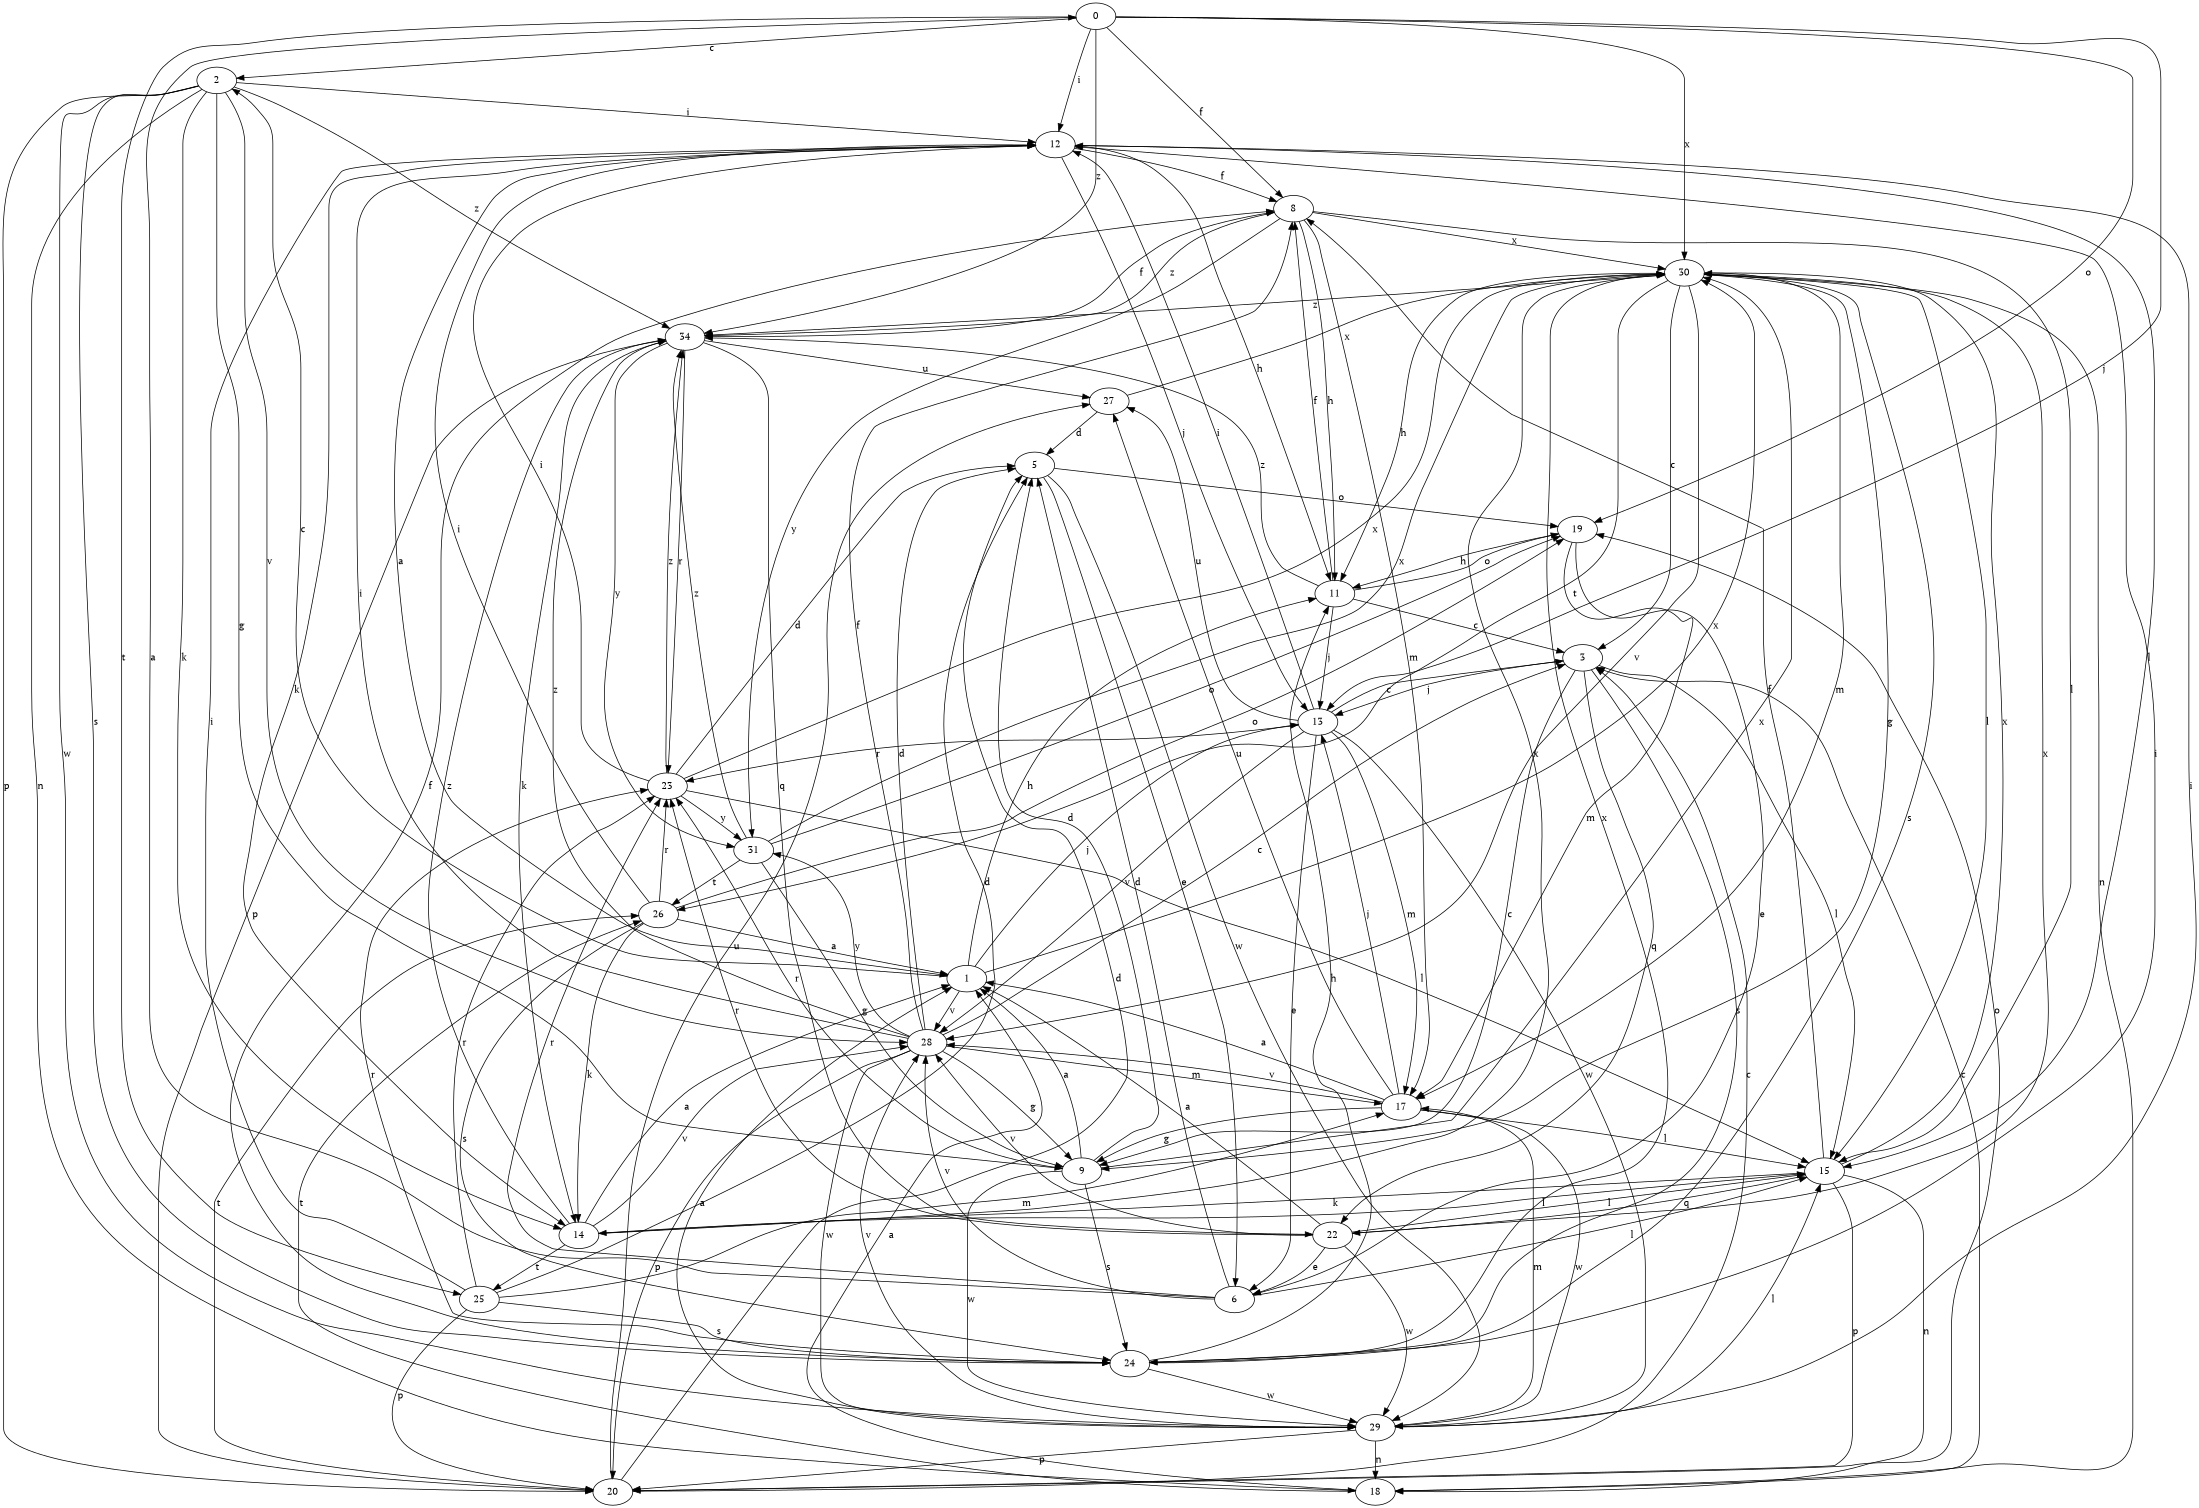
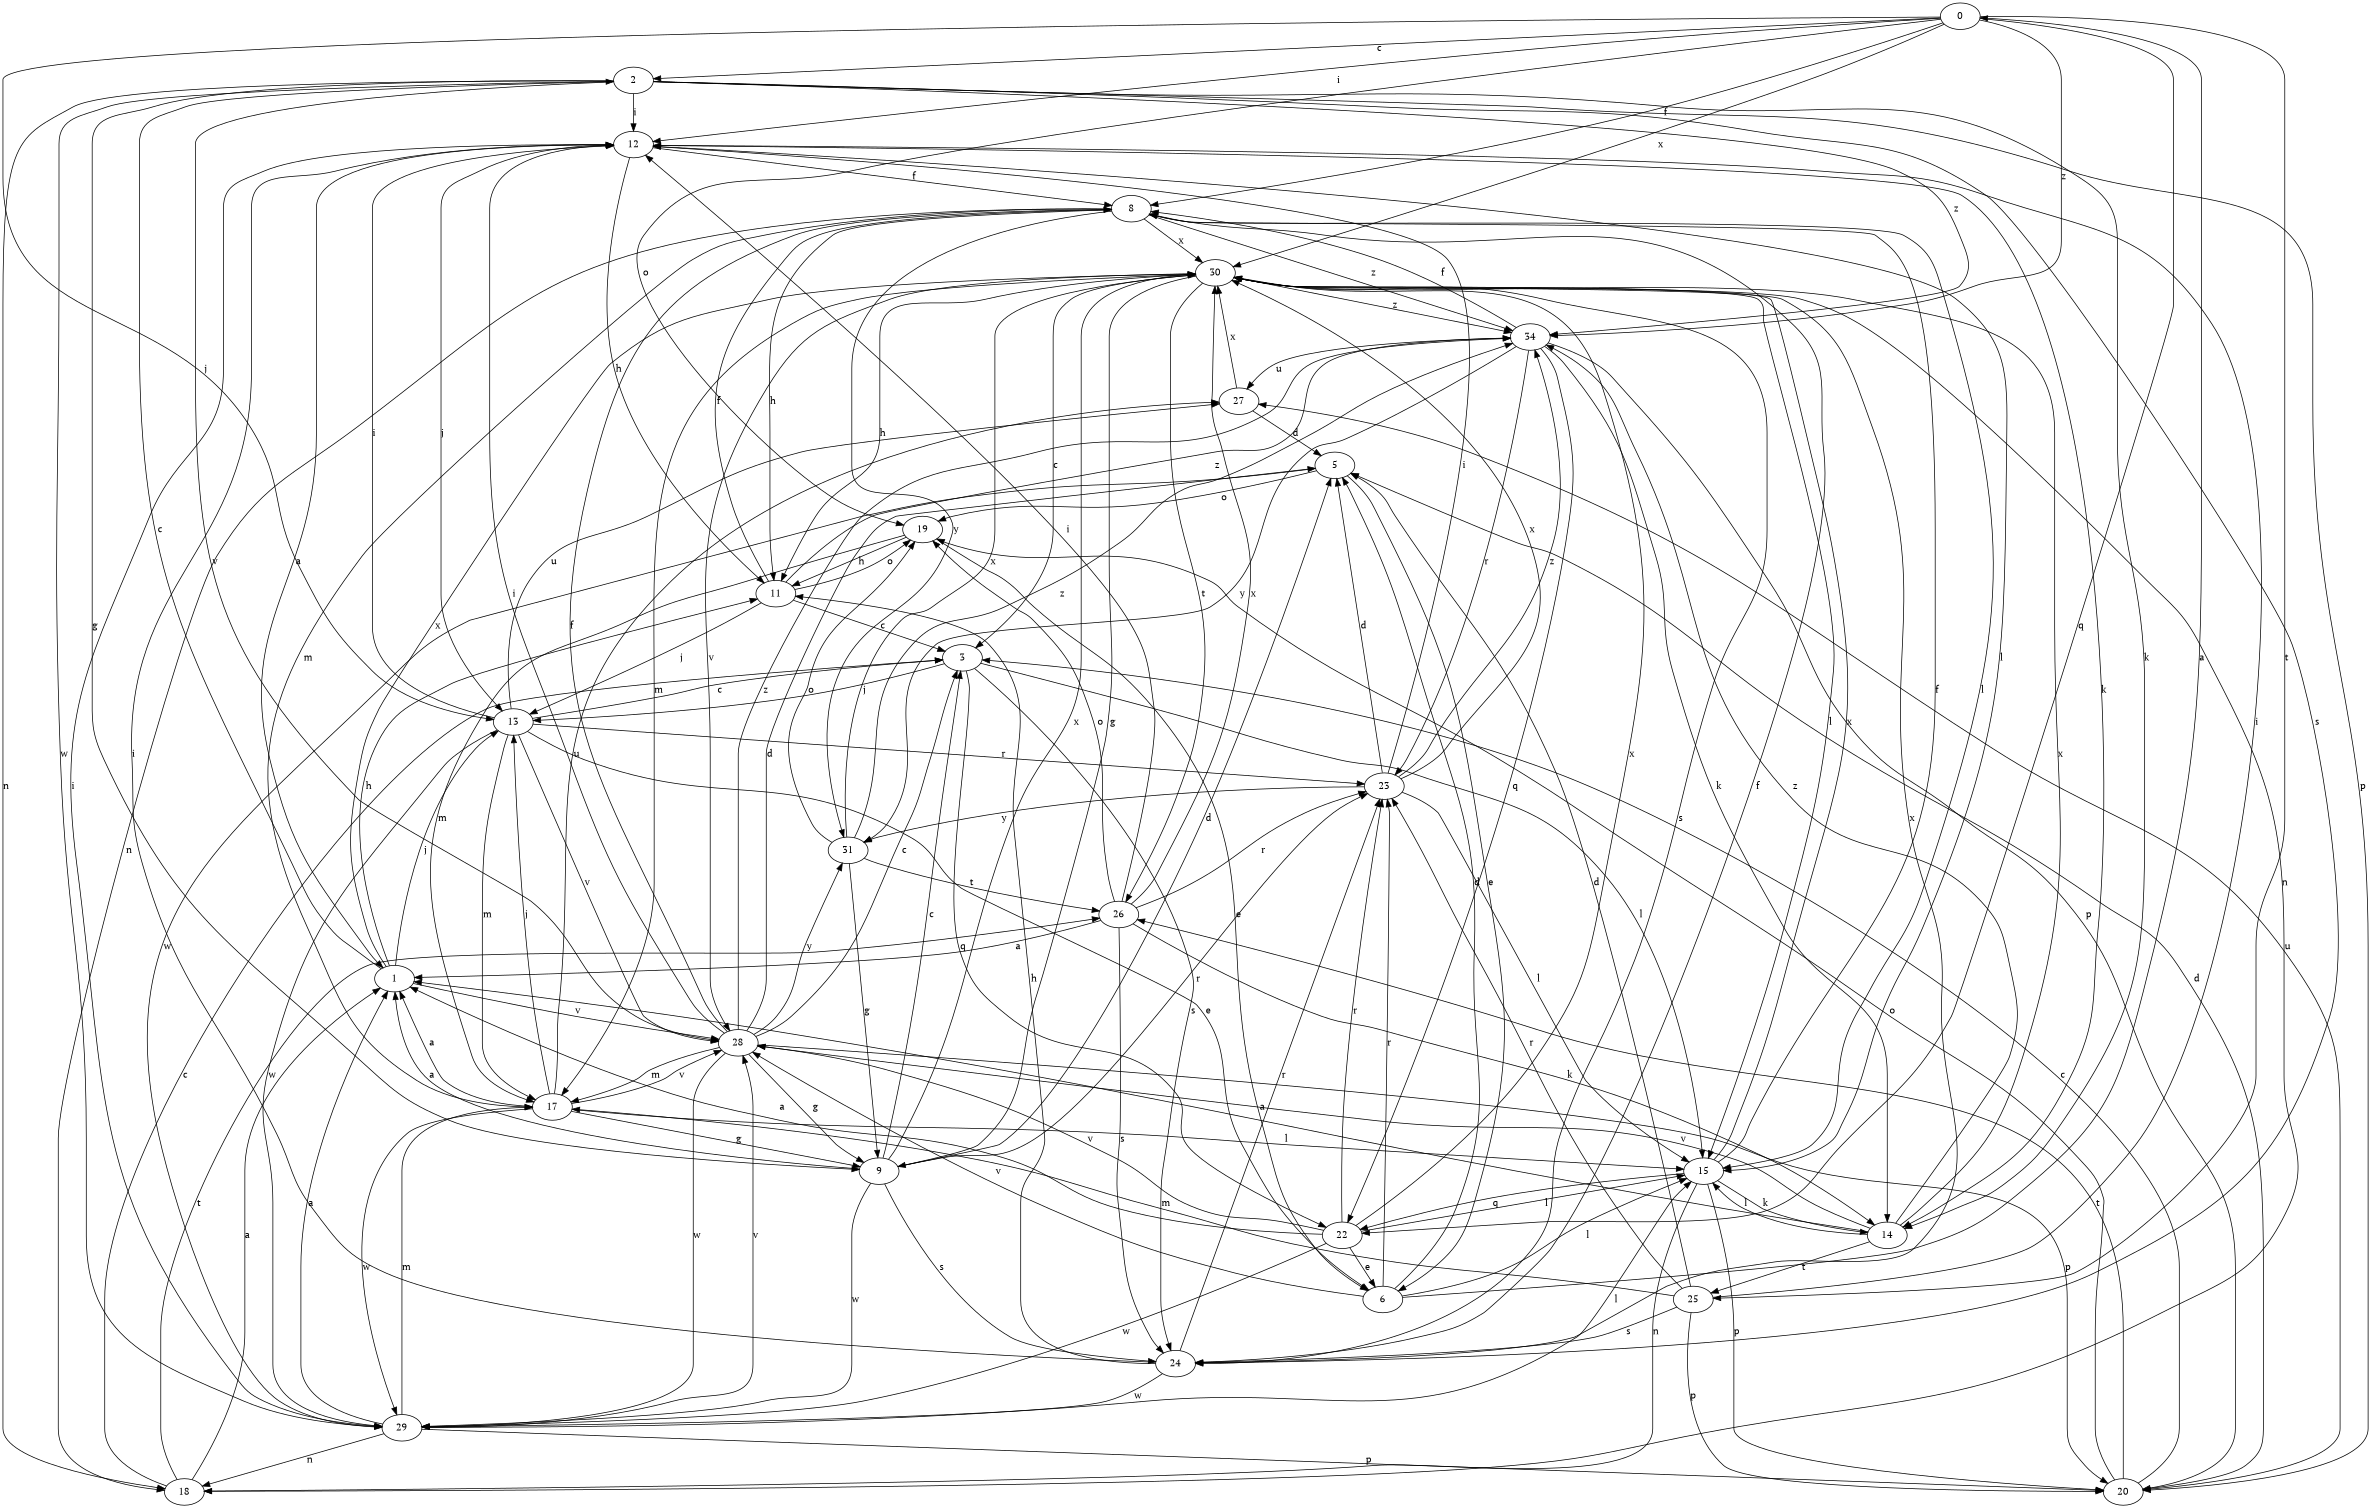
edge "8" -> "18": added, label "n"
edge "26" -> "30": added, label "x"
edge "0" -> "22": added, label "q"
edge "3" -> "9": reversed
